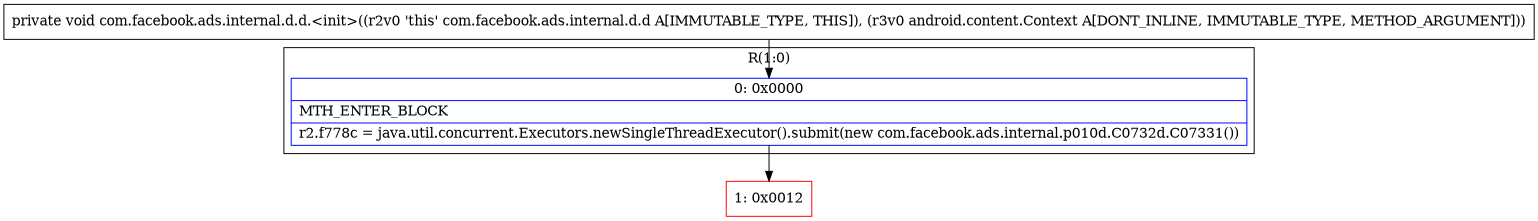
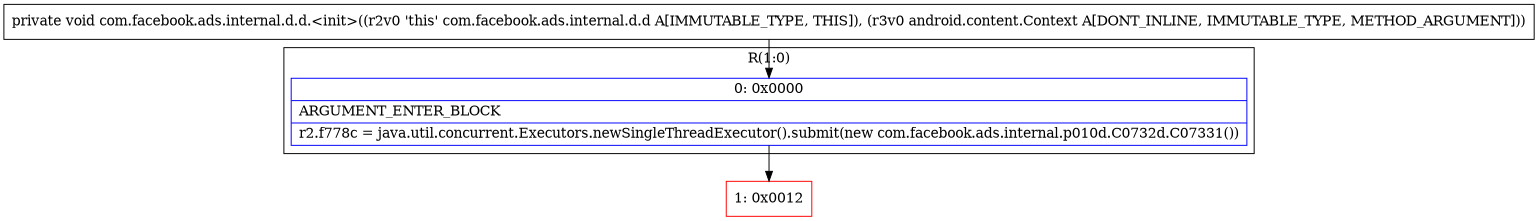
node "0: 0x0000": text "MTH_ENTER_BLOCK" -> "ARGUMENT_ENTER_BLOCK"
